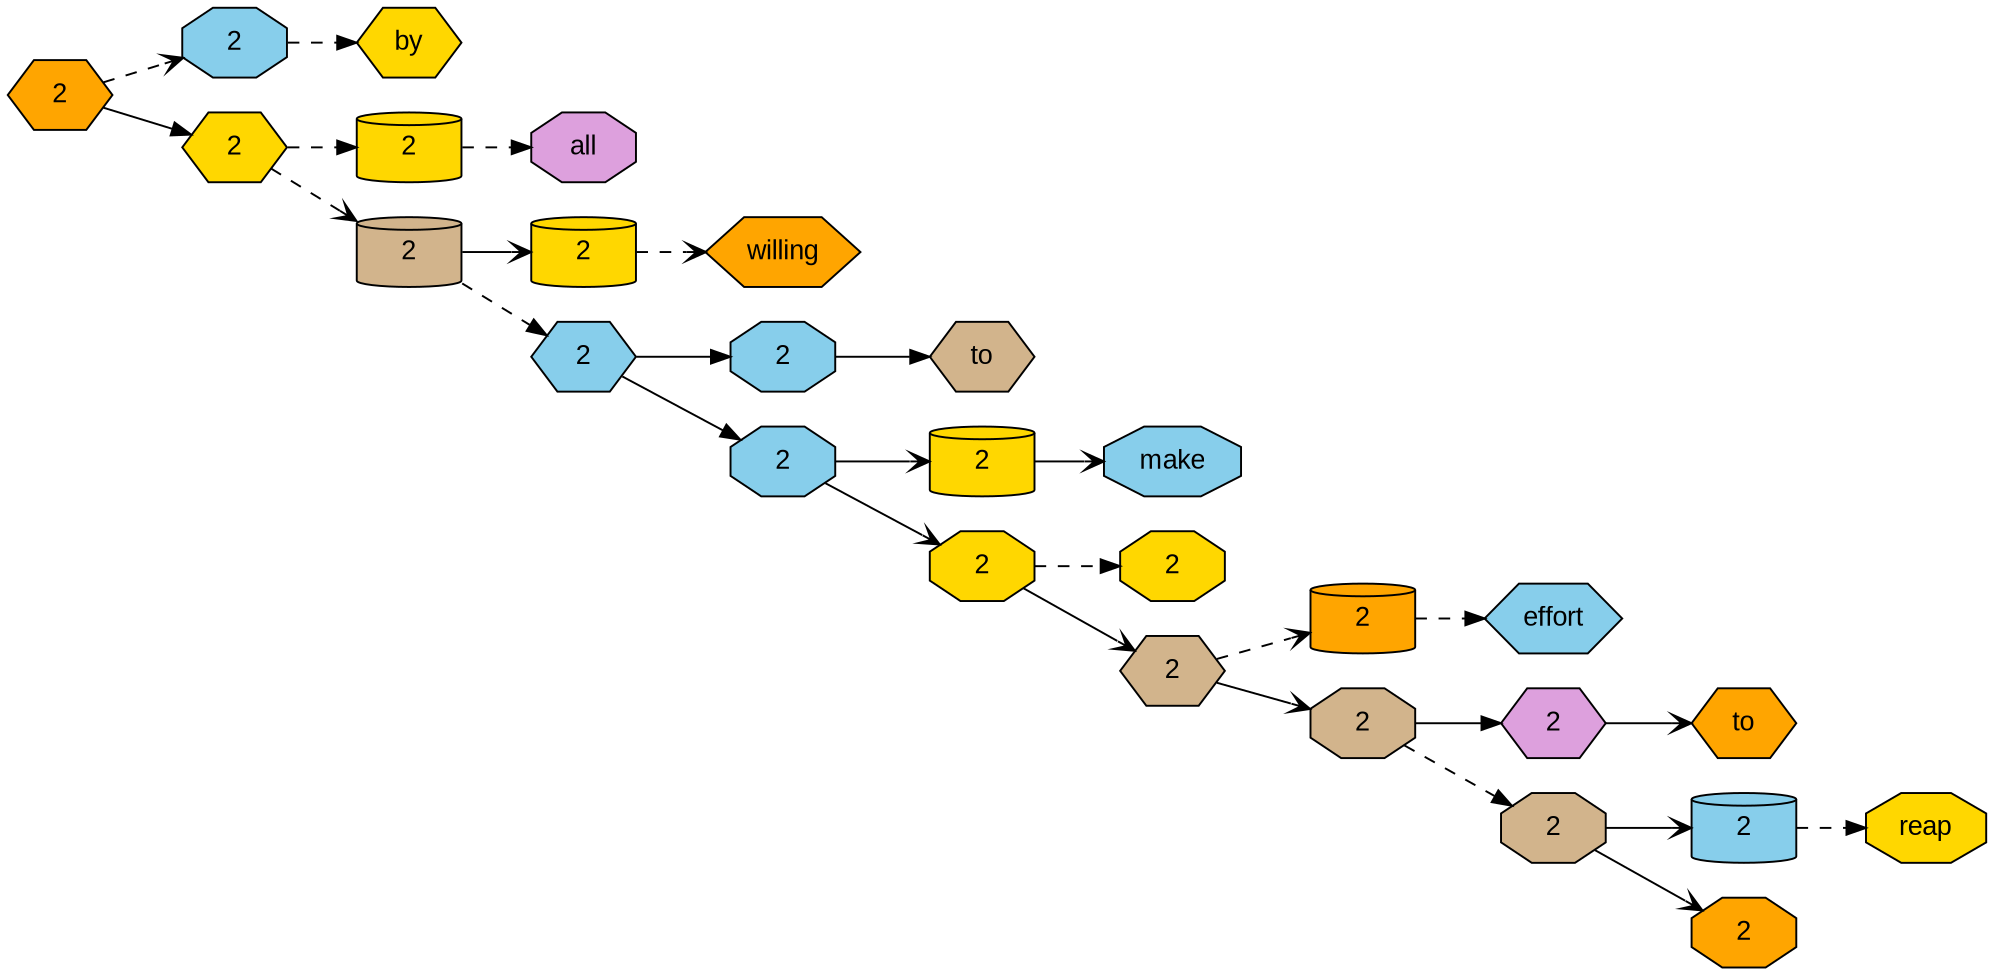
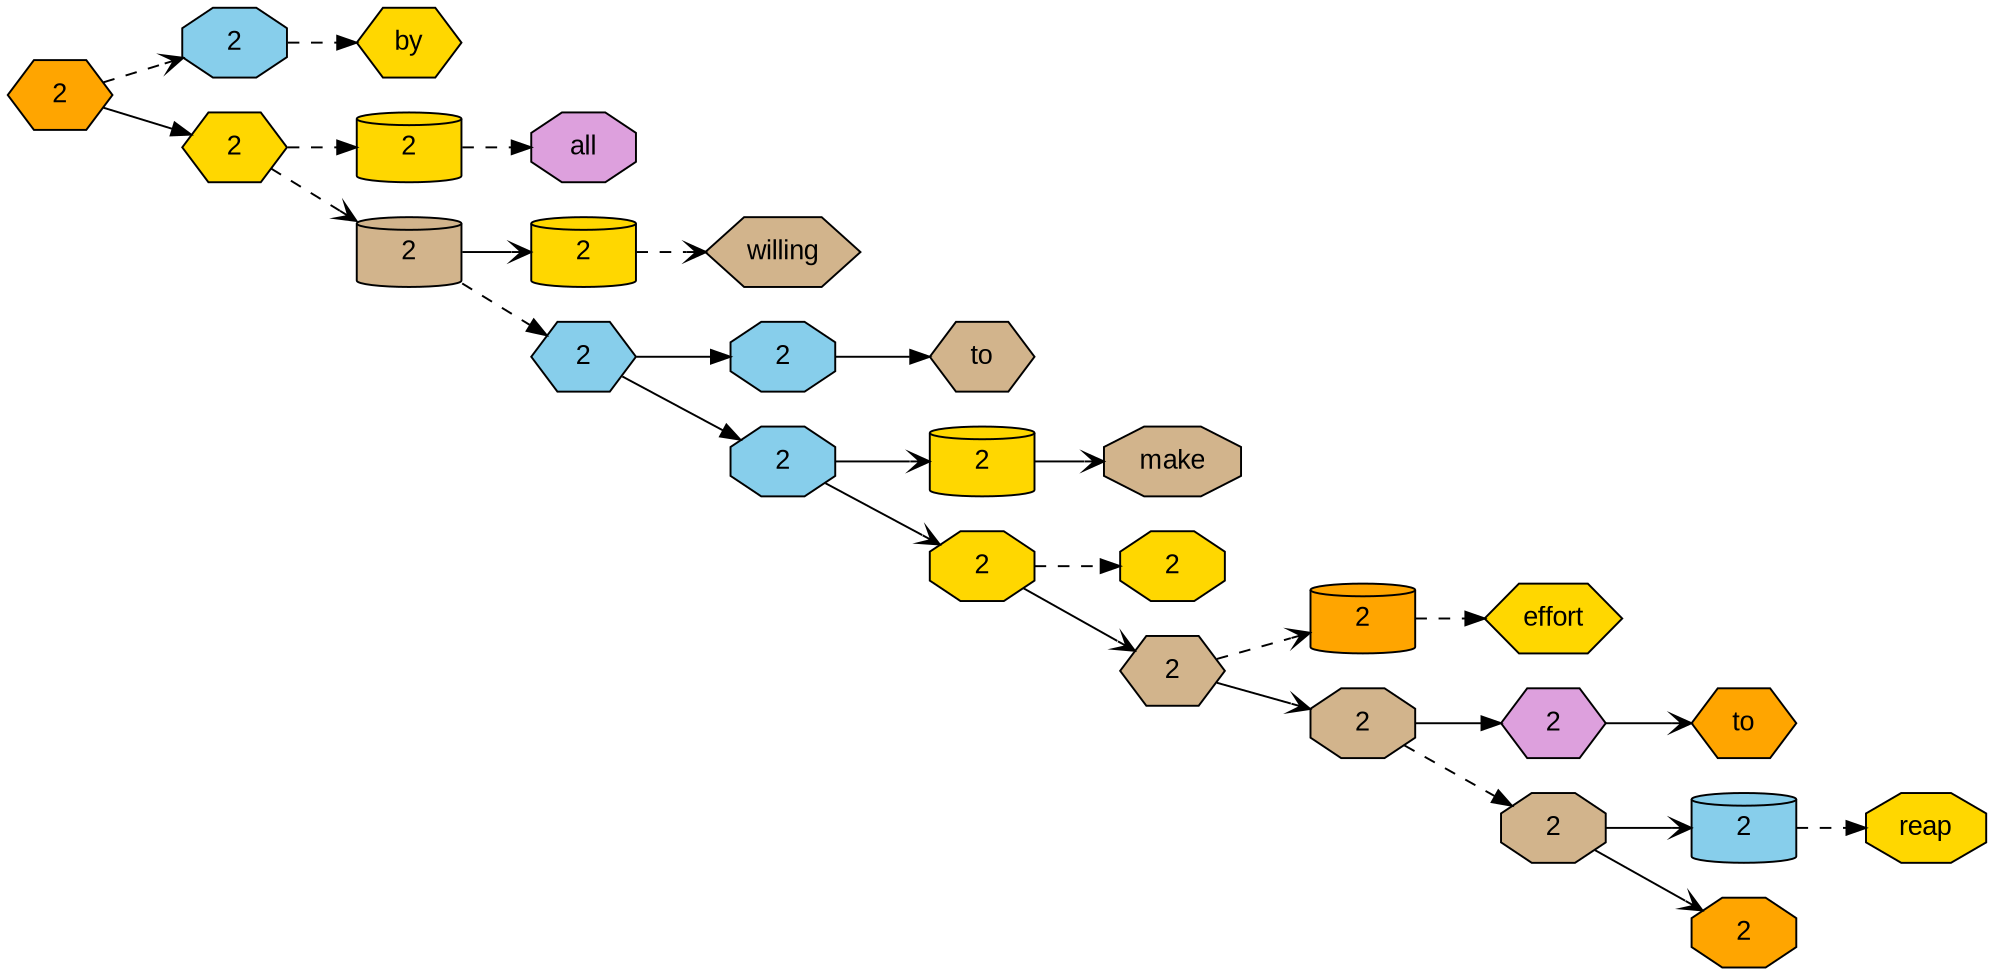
node "willing": fillcolor orange -> tan
node "make": fillcolor skyblue -> tan
node "effort": fillcolor skyblue -> gold
